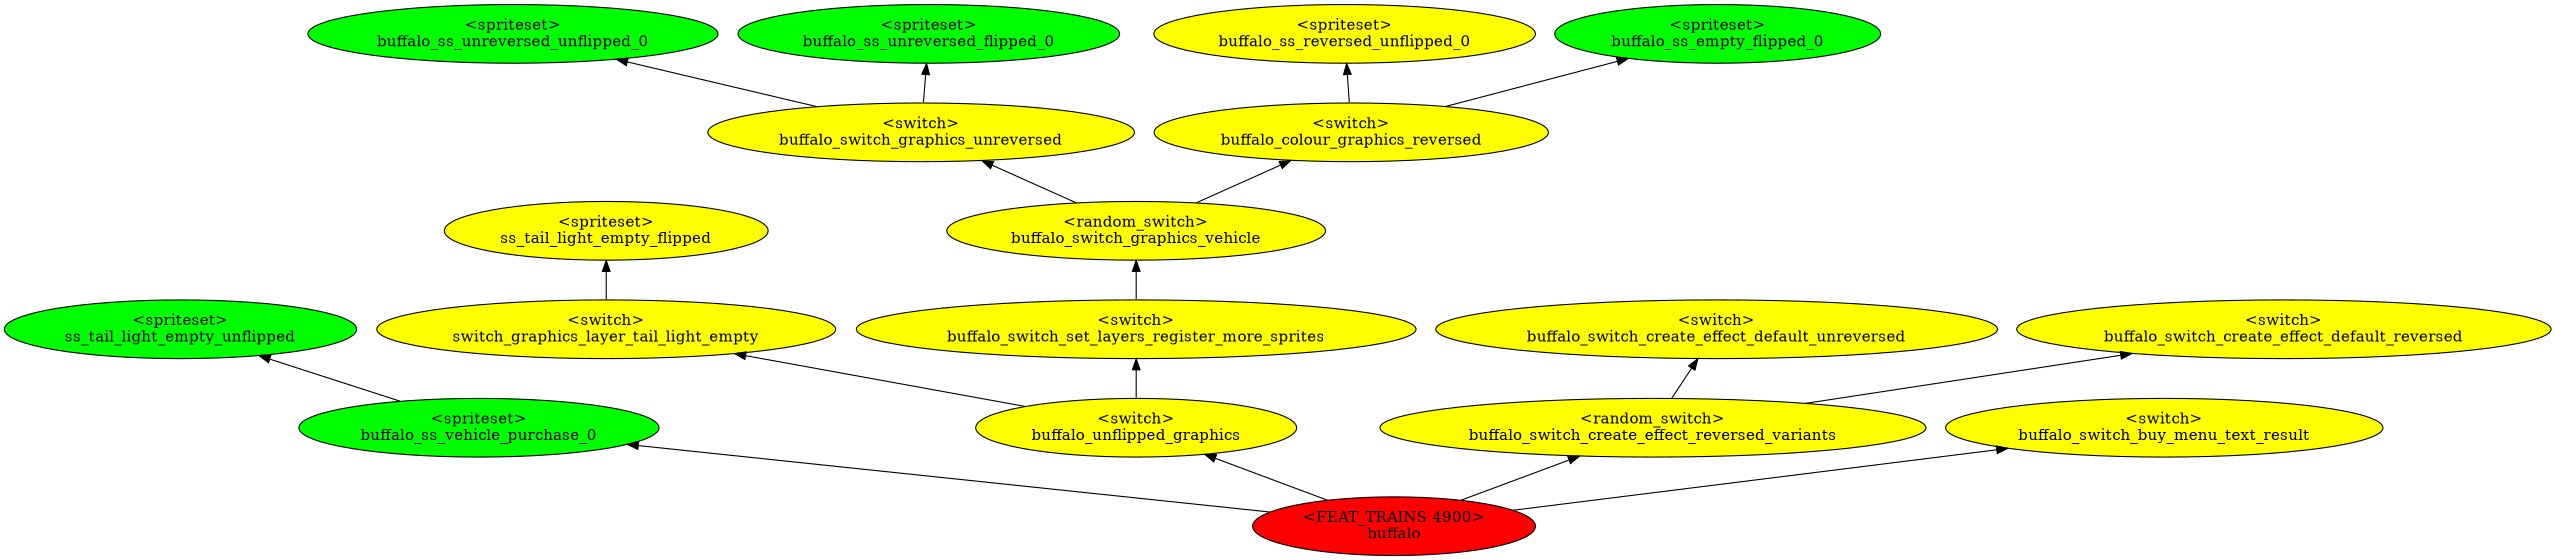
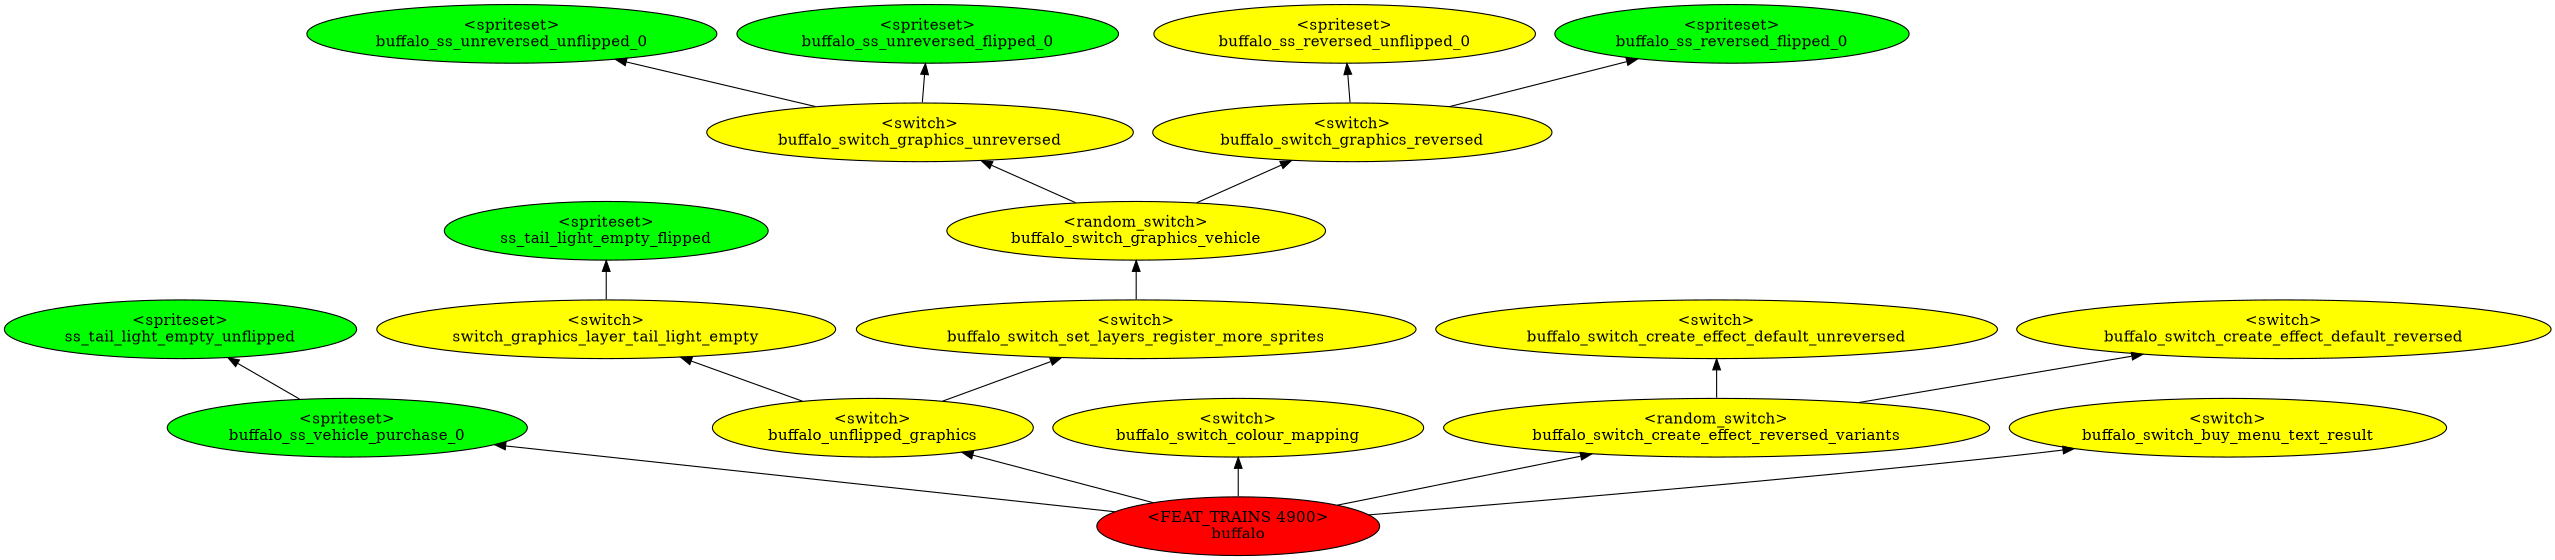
node "<spriteset> buffalo_ss_empty_flipped_0": label "<spriteset> buffalo_ss_empty_flipped_0" -> "<spriteset> buffalo_ss_reversed_flipped_0"
node "<switch> buffalo_colour_graphics_reversed": label "<switch> buffalo_colour_graphics_reversed" -> "<switch> buffalo_switch_graphics_reversed"
node "<spriteset> ss_tail_light_empty_flipped": fillcolor yellow -> green
node "<switch> buffalo_switch_colour_mapping": added
